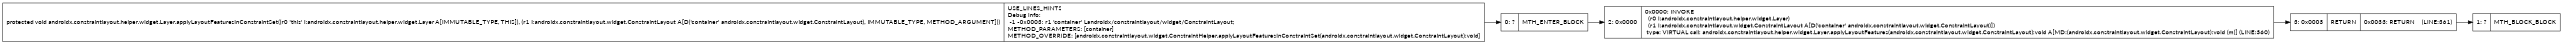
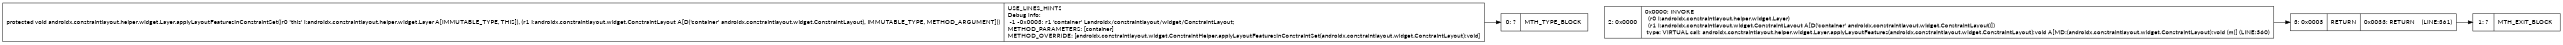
node "0: ?": text "MTH_ENTER_BLOCK" -> "MTH_TYPE_BLOCK"
edge "0: ?" -> "2: 0x0000": removed
node "1: ?": text "MTH_BLOCK_BLOCK" -> "MTH_EXIT_BLOCK"
